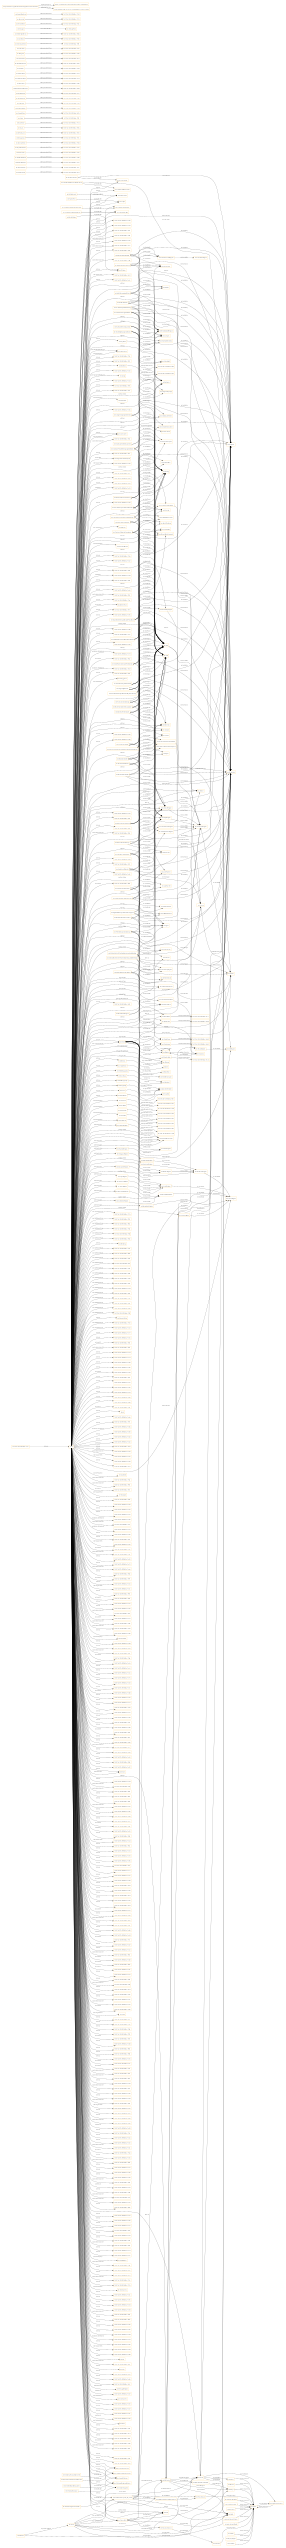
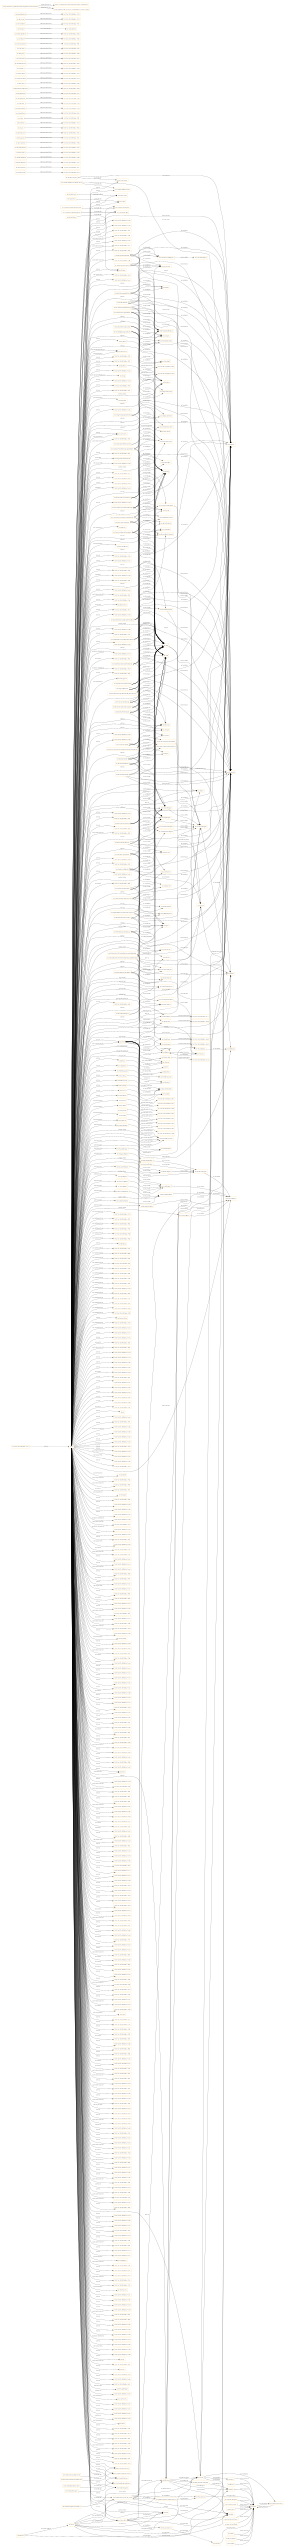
node "76157b:187c9f59d0a:-7e4a": added
